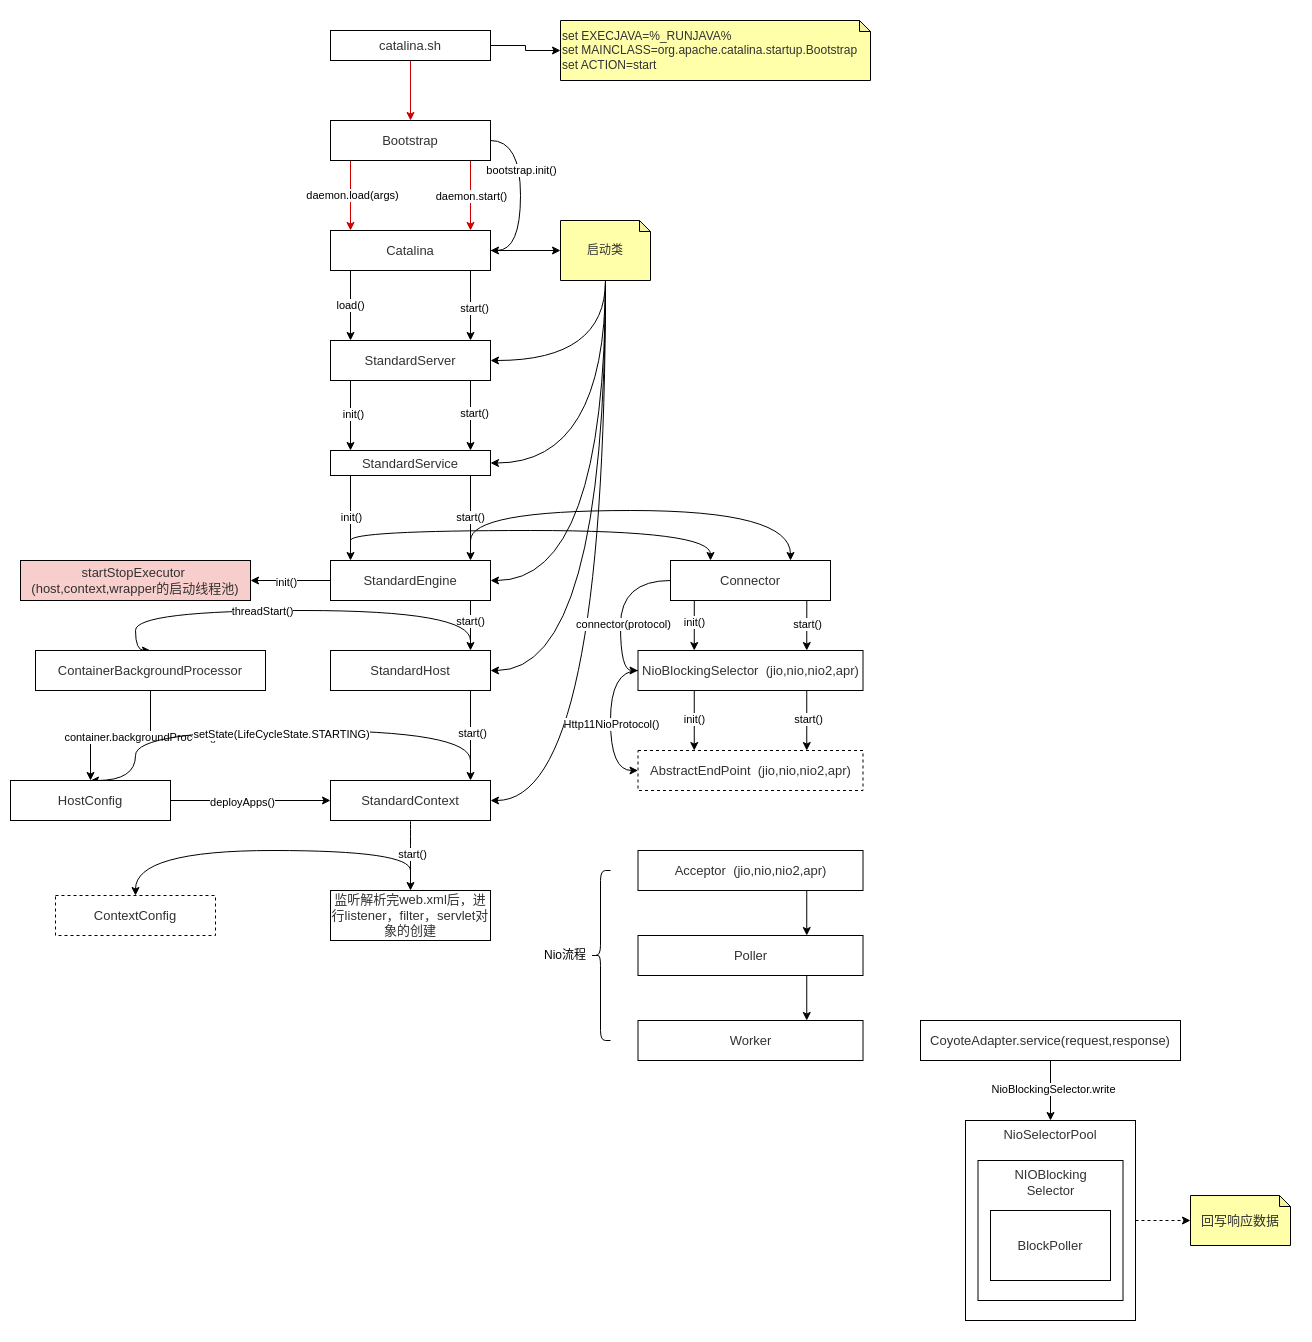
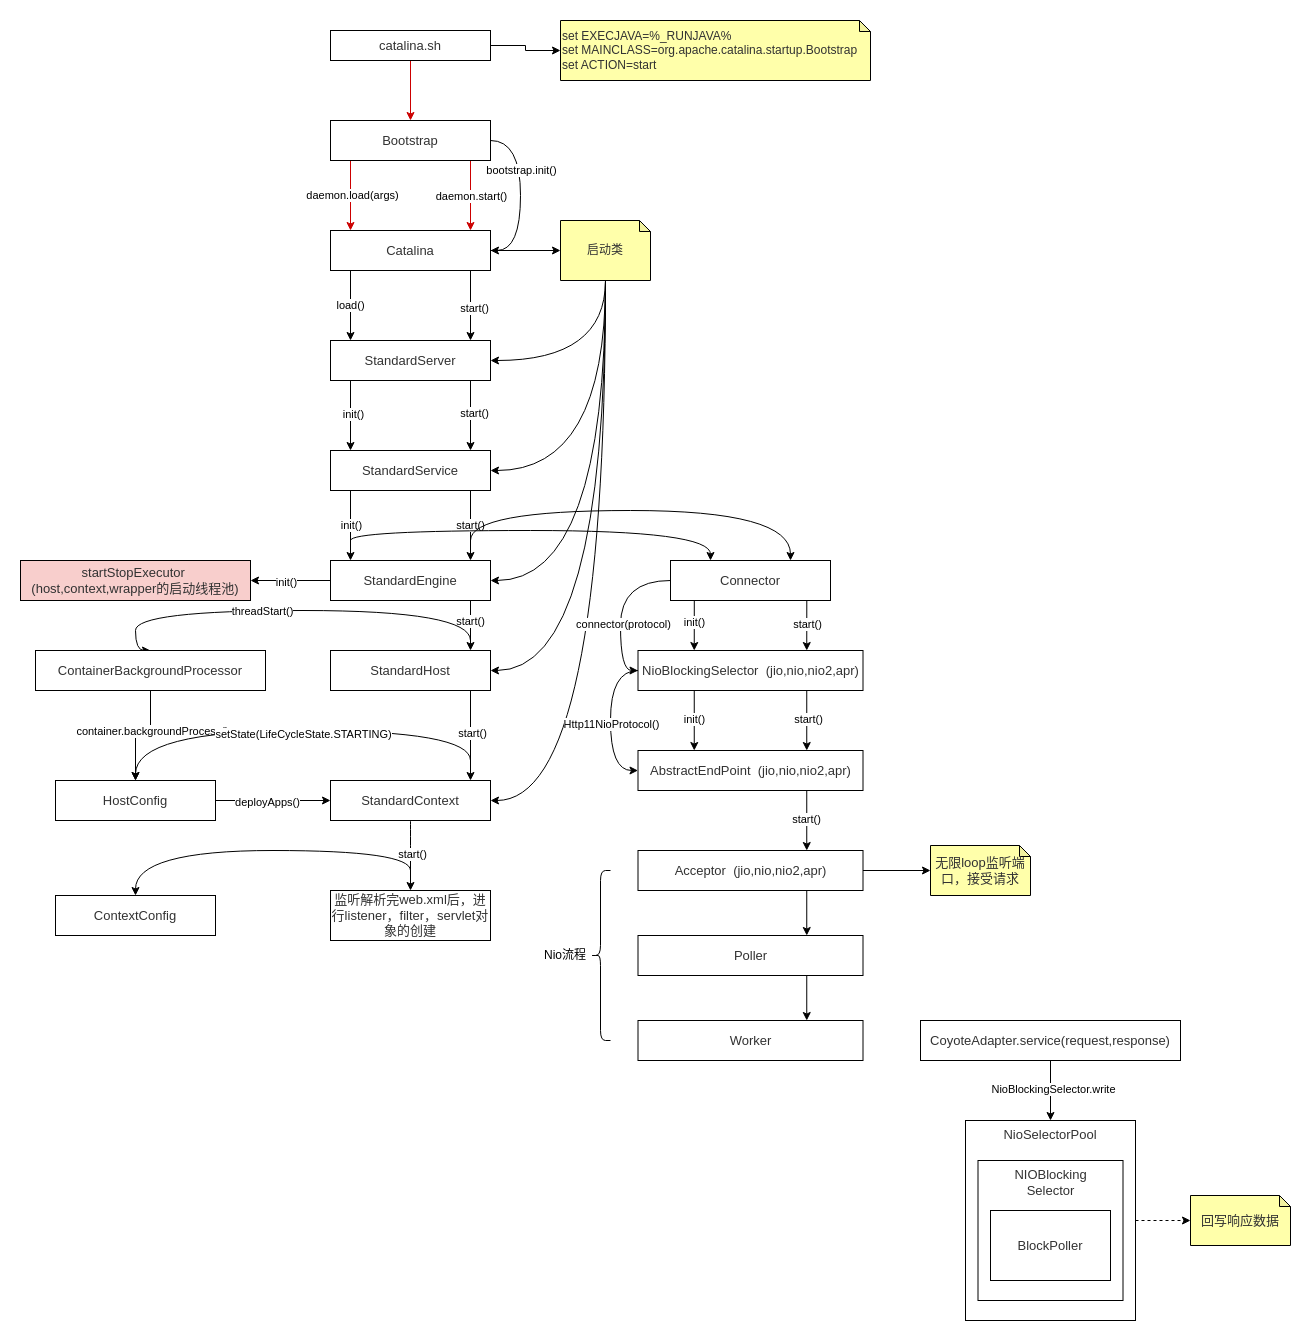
node "StandardService": size 160x25 -> 160x40
node "AbstractEndPoint (jio,nio,nio2,apr)": style dashed -> solid
node "HostConfig": moved (91, 801) -> (136, 801)
edge "AbstractEndPoint (jio,nio,nio2,apr)" -> "Acceptor (jio,nio,nio2,apr)": added, label "start()"
edge "Acceptor (jio,nio,nio2,apr)" -> "无限loop监听端口，接受请求": added
node "无限loop监听端口，接受请求": added
node "ContextConfig": style dashed -> solid
